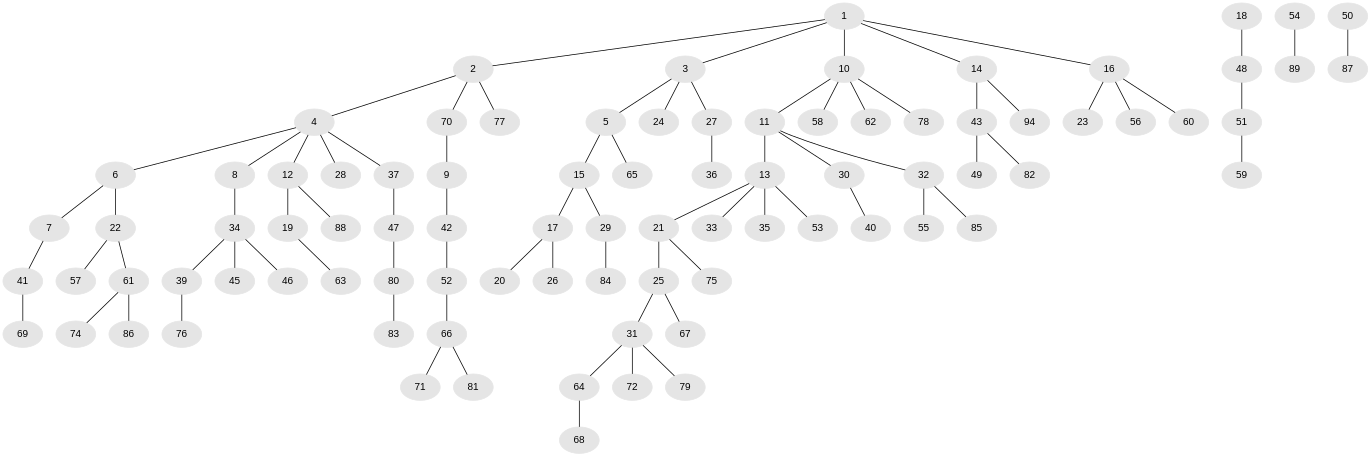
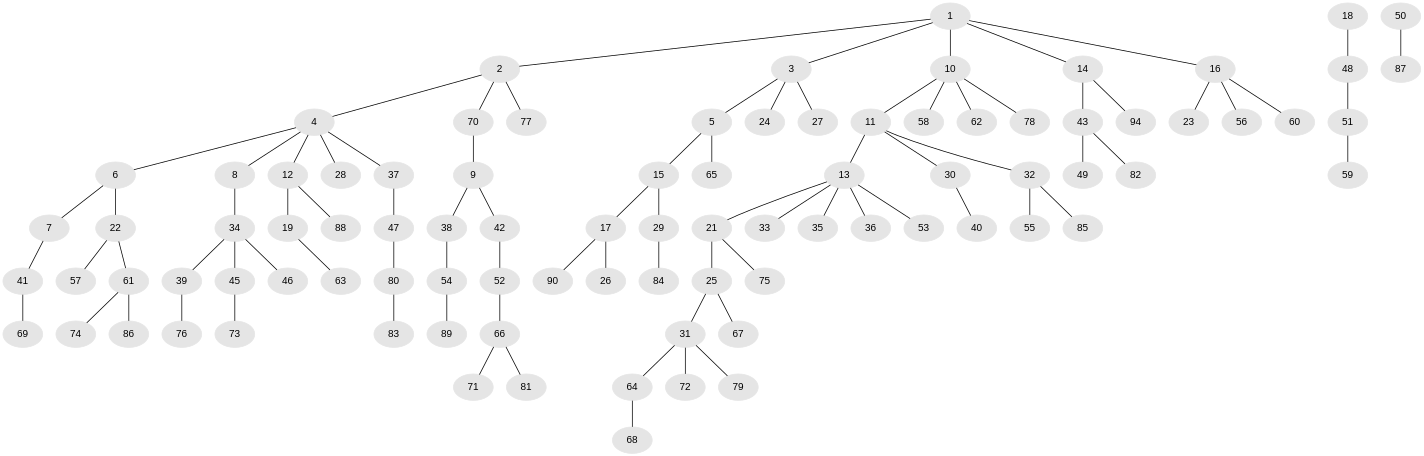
edge "27" -- "36": now "13" -- "36"
node "38": added
node "20": label "20" -> "90"
node "73": added
